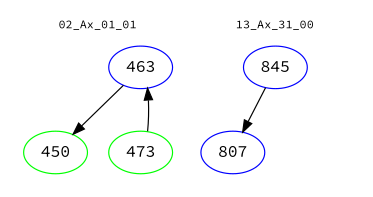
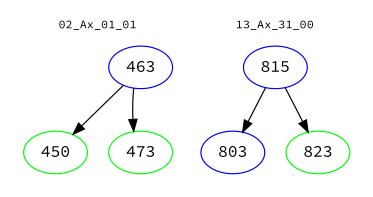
node "845": label "845" -> "815"
edge "473" -> "463": reversed
node "807": label "807" -> "803"
node "823": added
